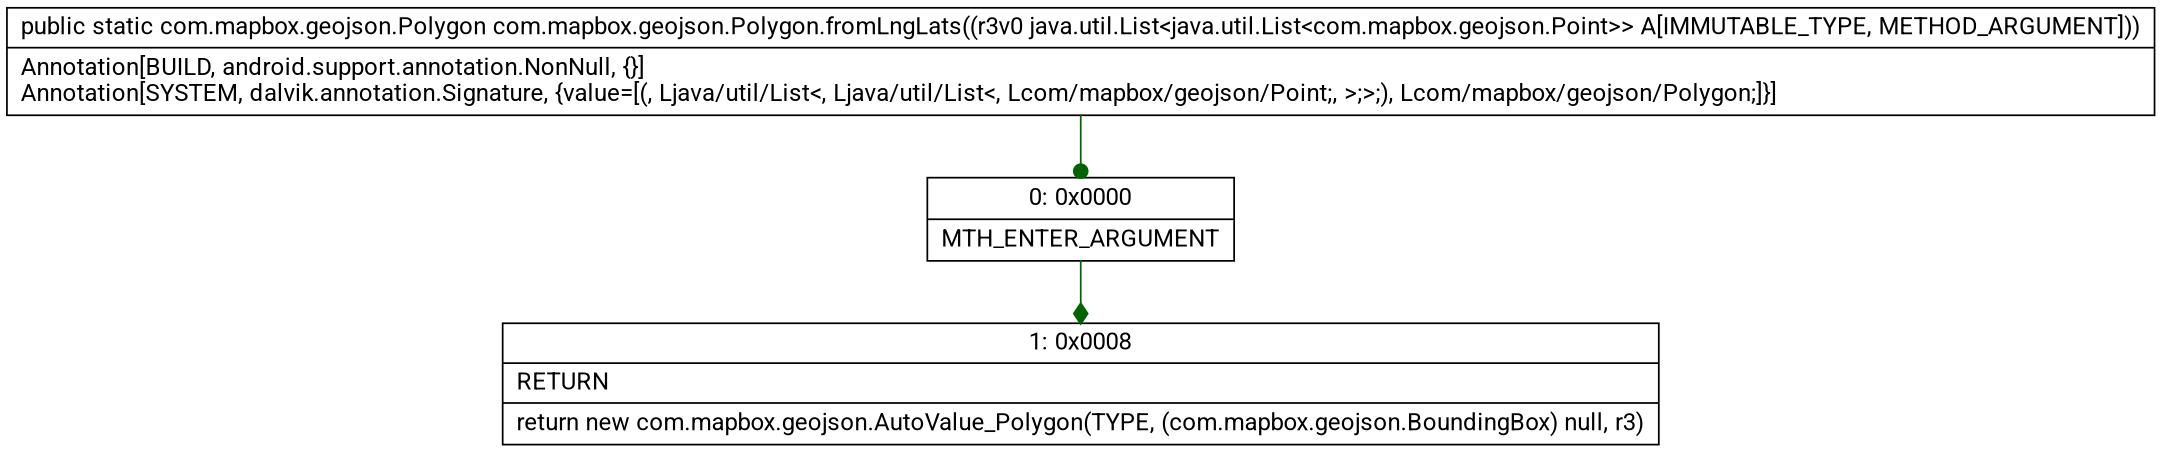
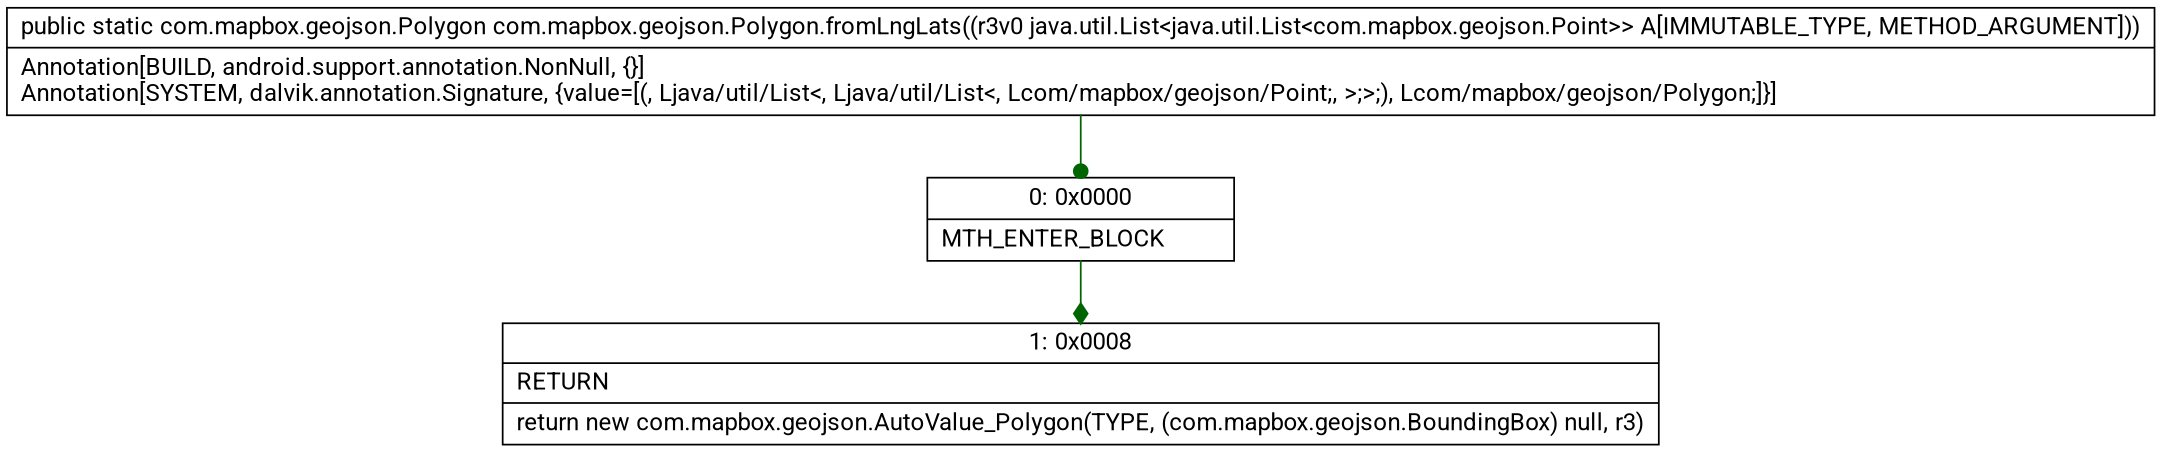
node "0: 0x0000": text "MTH_ENTER_ARGUMENT" -> "MTH_ENTER_BLOCK"
